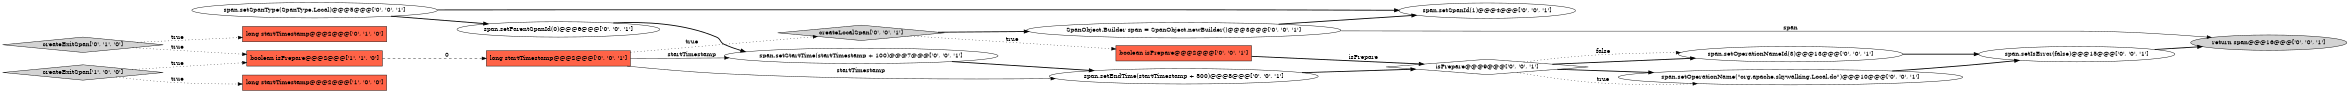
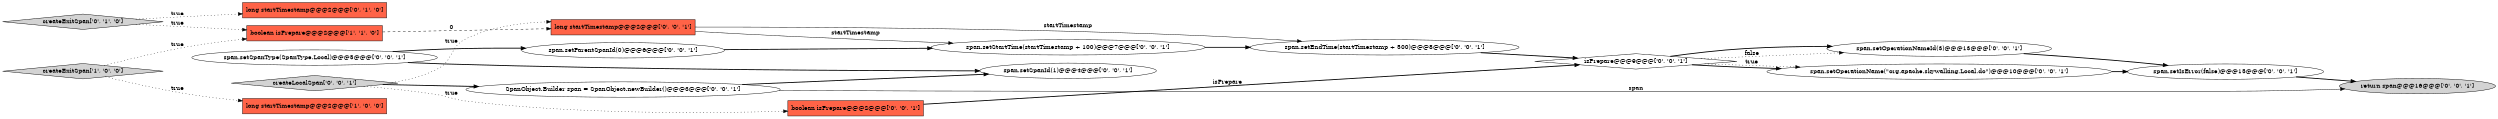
edge "long startTimestamp@@@2@@@['0', '0', '1']" -> "createLocalSpan['0', '0', '1']": reversed
